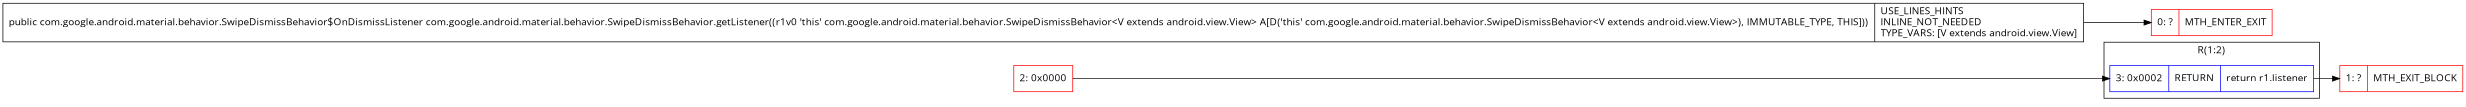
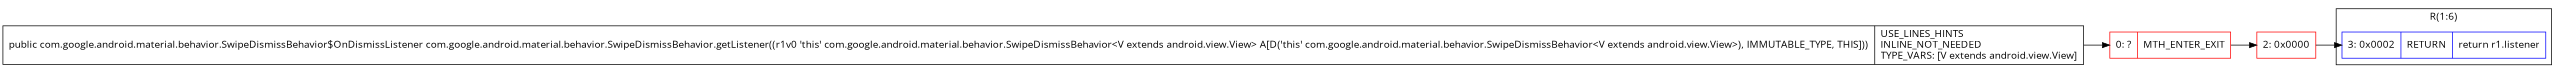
edge "0: ?" -> "2: 0x0000": added
cluster "R(1:2)": label "R(1:2)" -> "R(1:6)"
node "1: ?": removed
